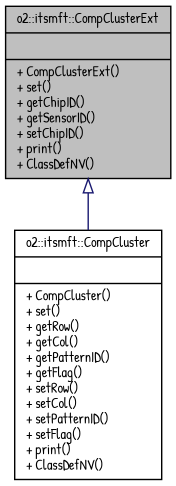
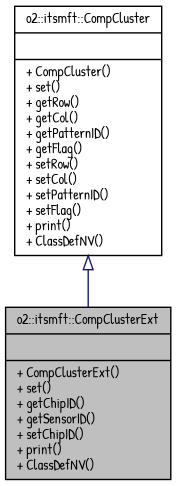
edge "o2::itsmft::CompCluster" -> "o2::itsmft::CompClusterExt": reversed
